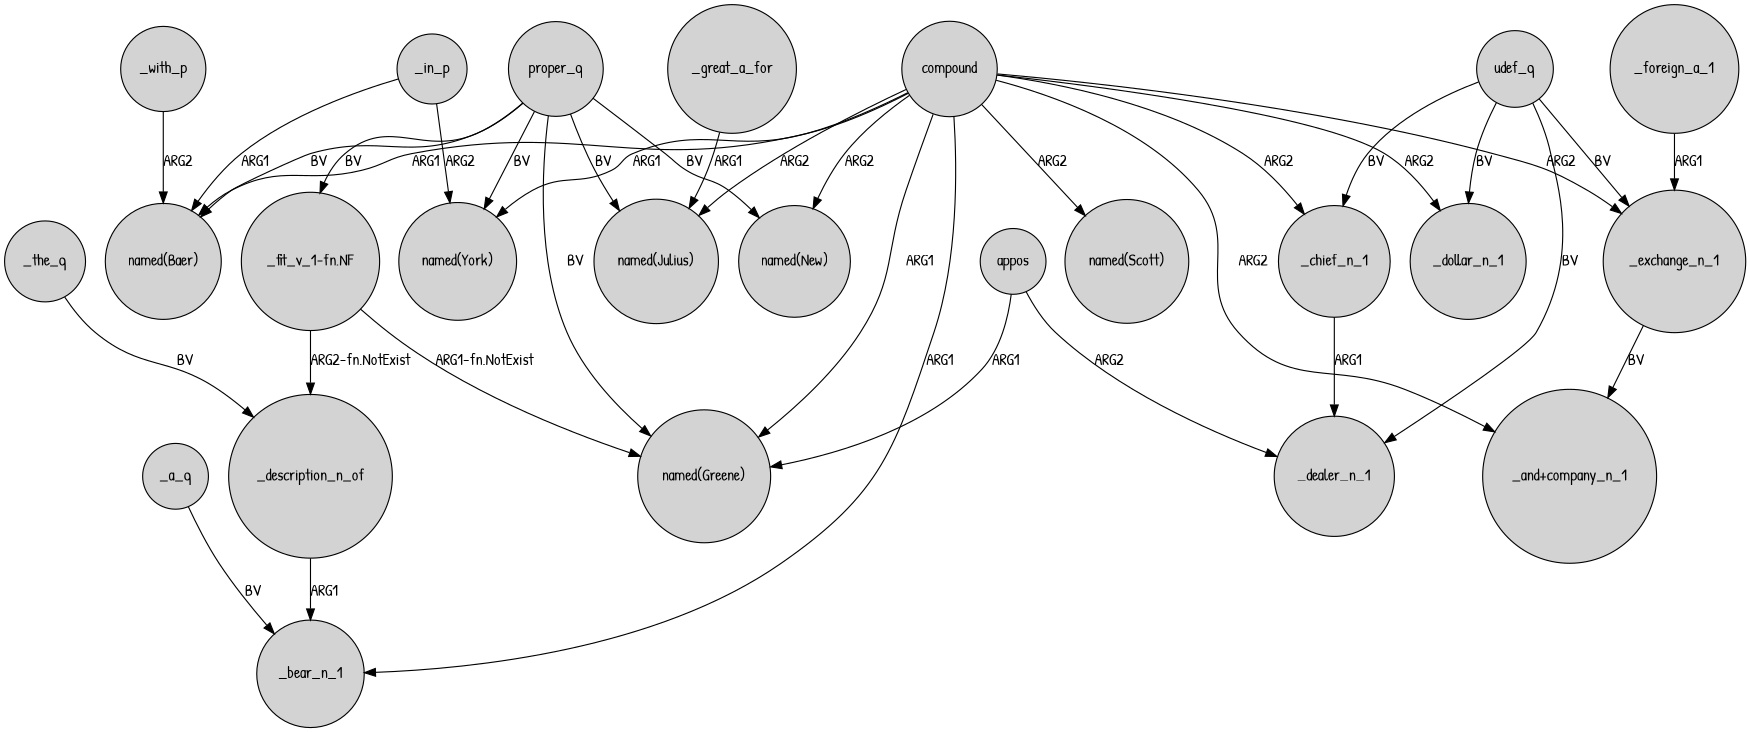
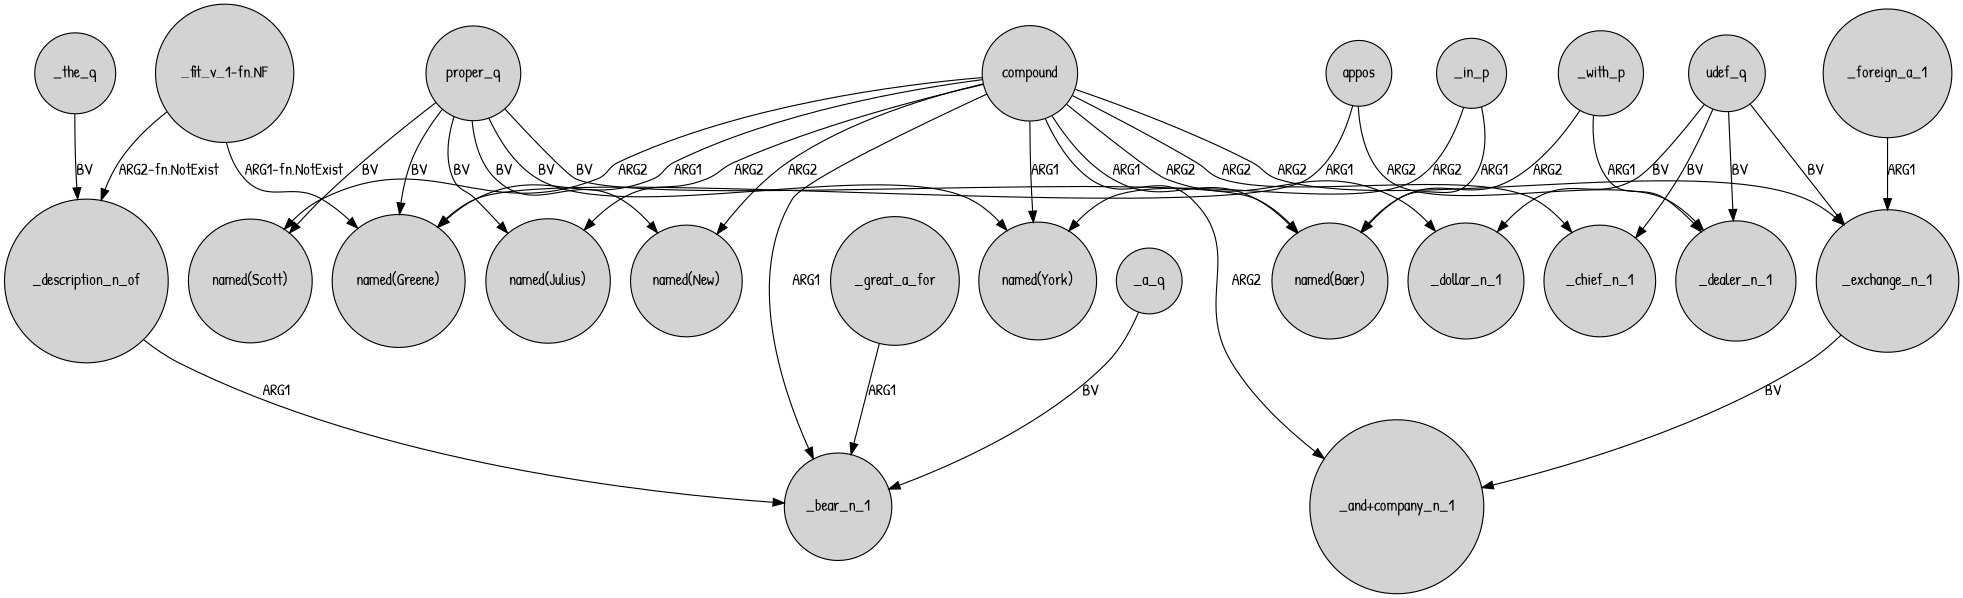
edge "proper_q" -> "_fit_v_1-fn.NF": now "proper_q" -> "named(Scott)"
edge "_great_a_for" -> "named(Julius)": now "_great_a_for" -> "_bear_n_1"
edge "_chief_n_1" -> "_dealer_n_1": now "_with_p" -> "_dealer_n_1"
